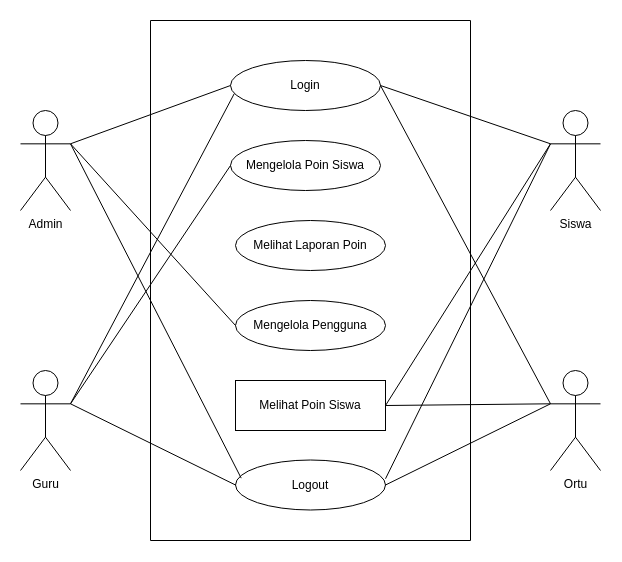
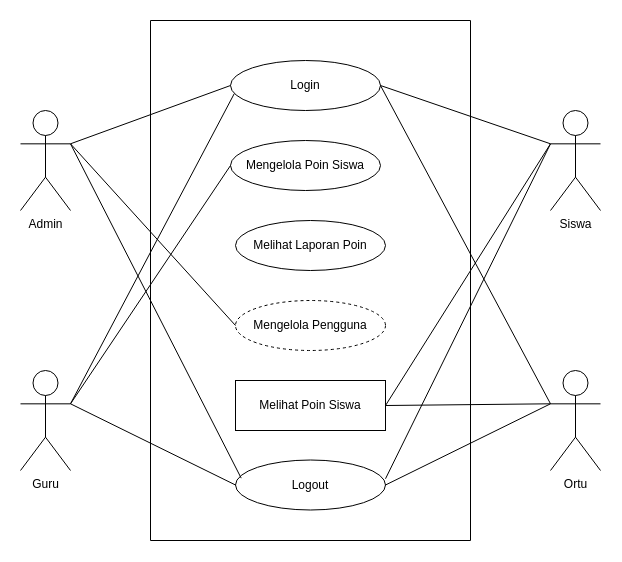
node "Mengelola Pengguna": style solid -> dashed
